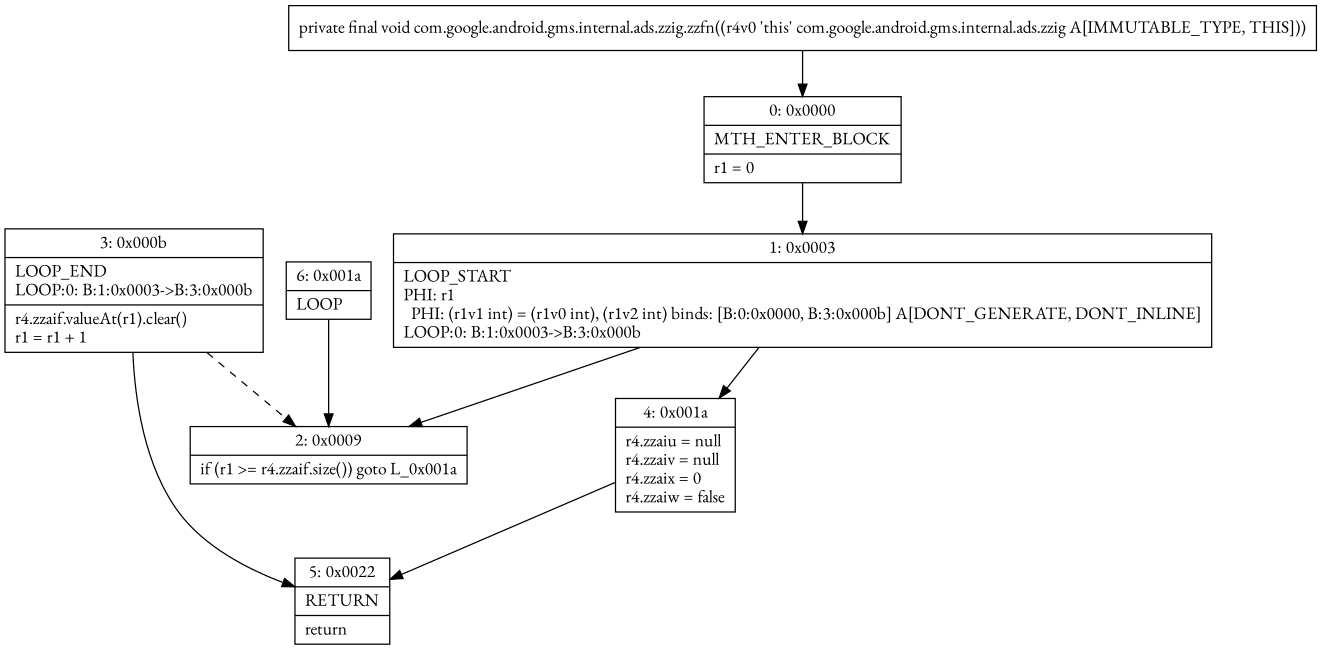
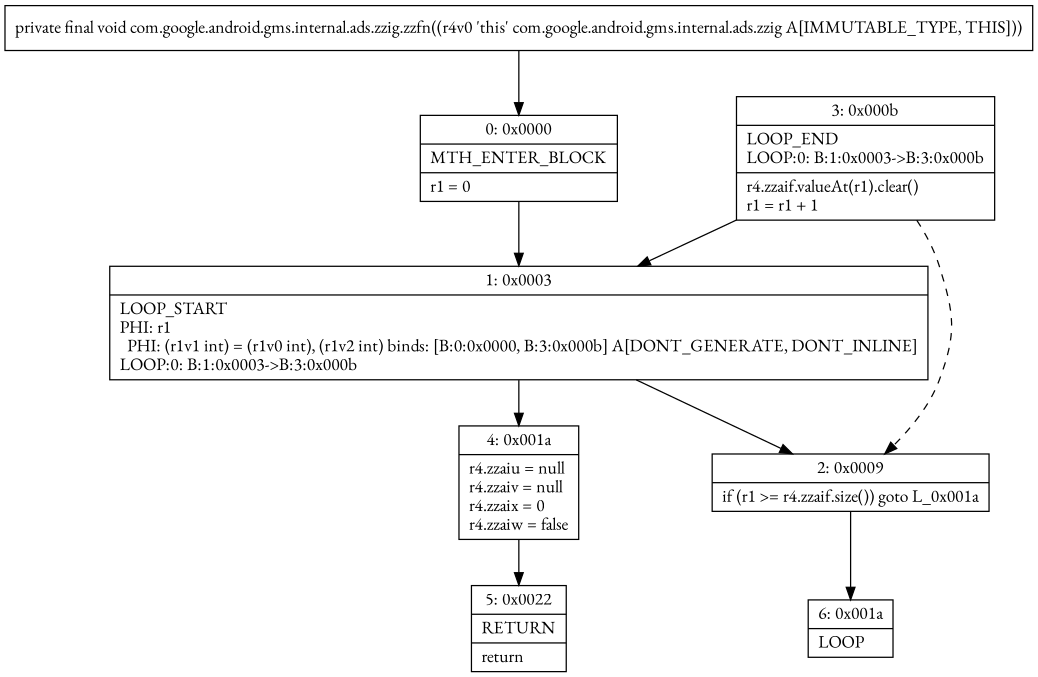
edge "6: 0x001a" -> "2: 0x0009": reversed
edge "3: 0x000b" -> "5: 0x0022": now "3: 0x000b" -> "1: 0x0003"
